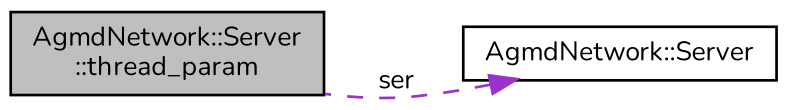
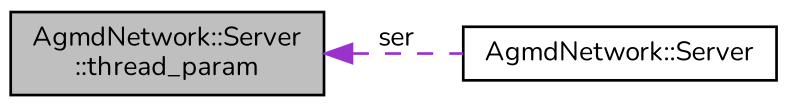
edge "AgmdNetwork::Server ::thread_param" -> "AgmdNetwork::Server": reversed
